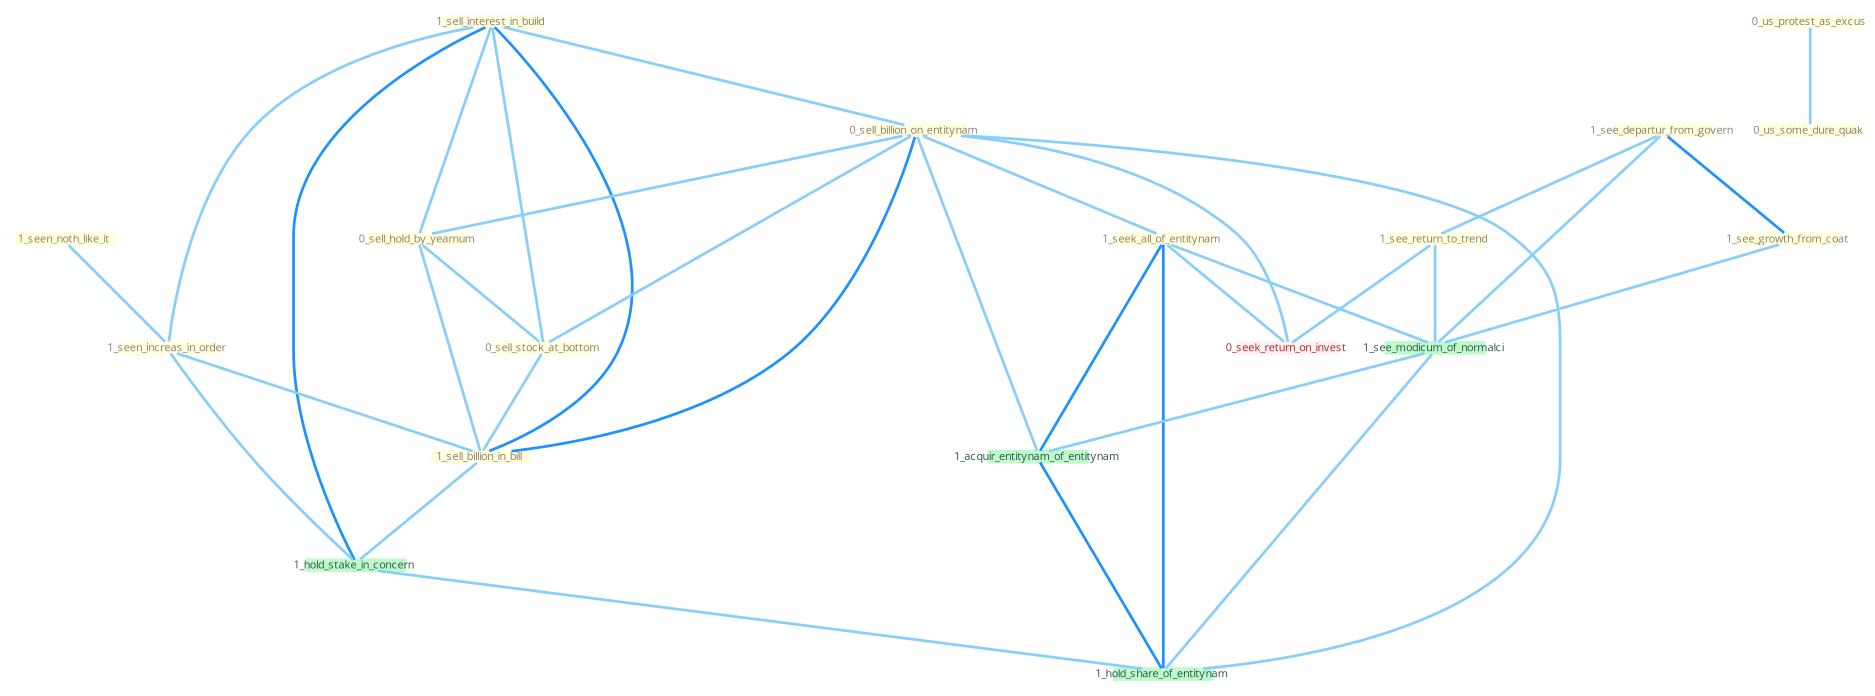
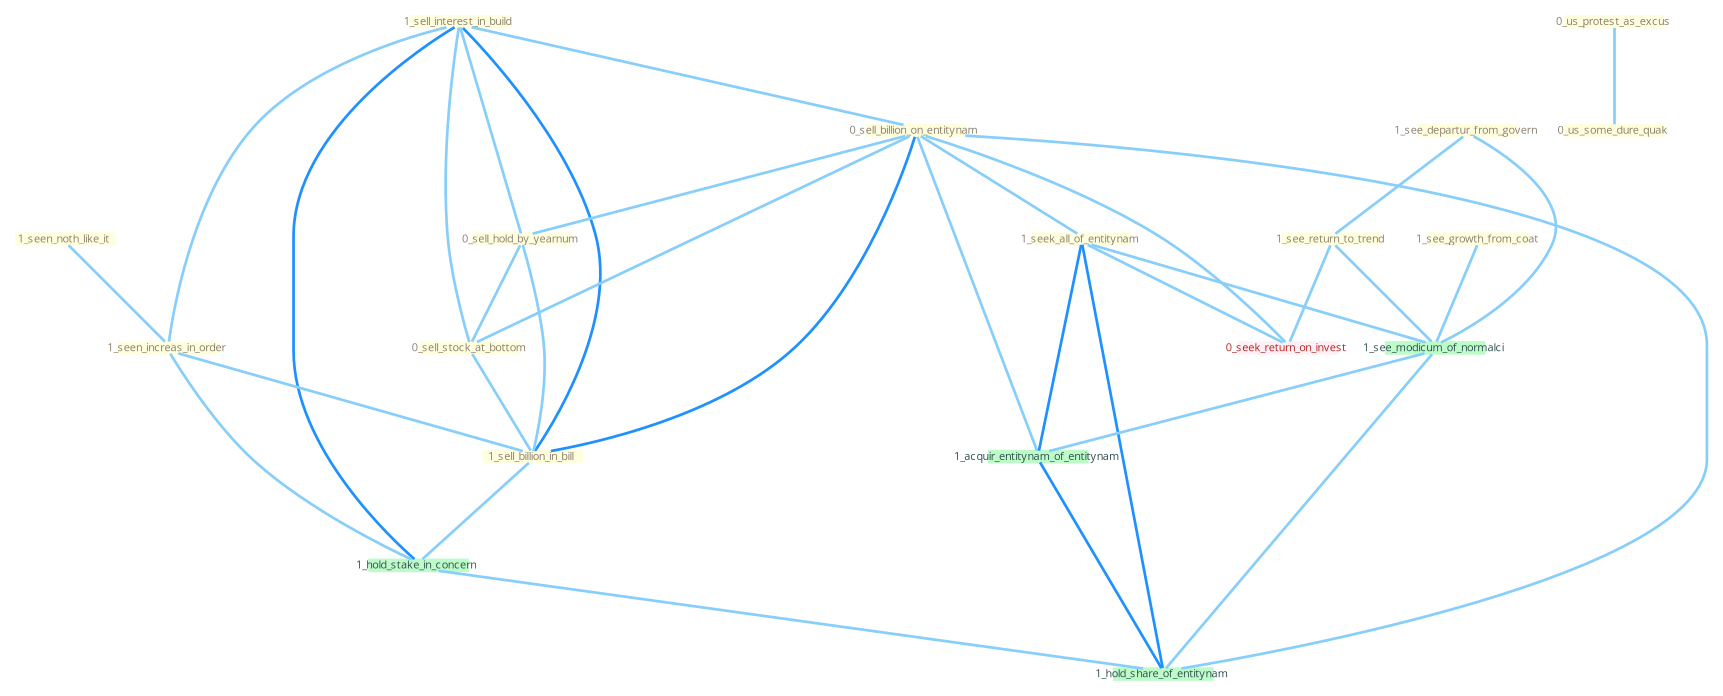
edge "1_see_departur_from_govern" -- "1_see_growth_from_coat": removed
